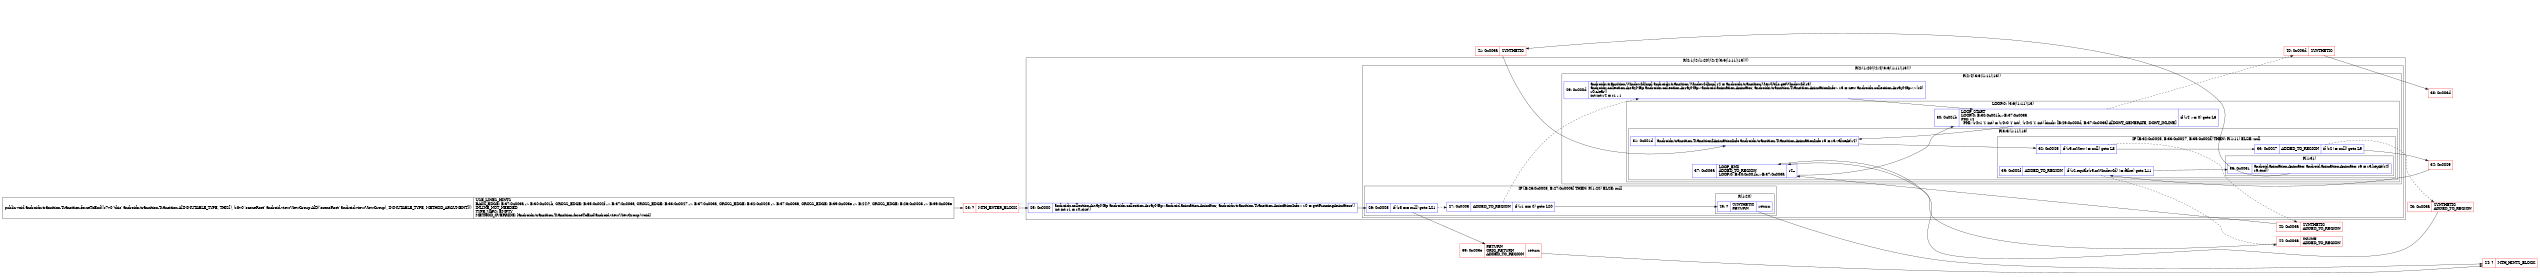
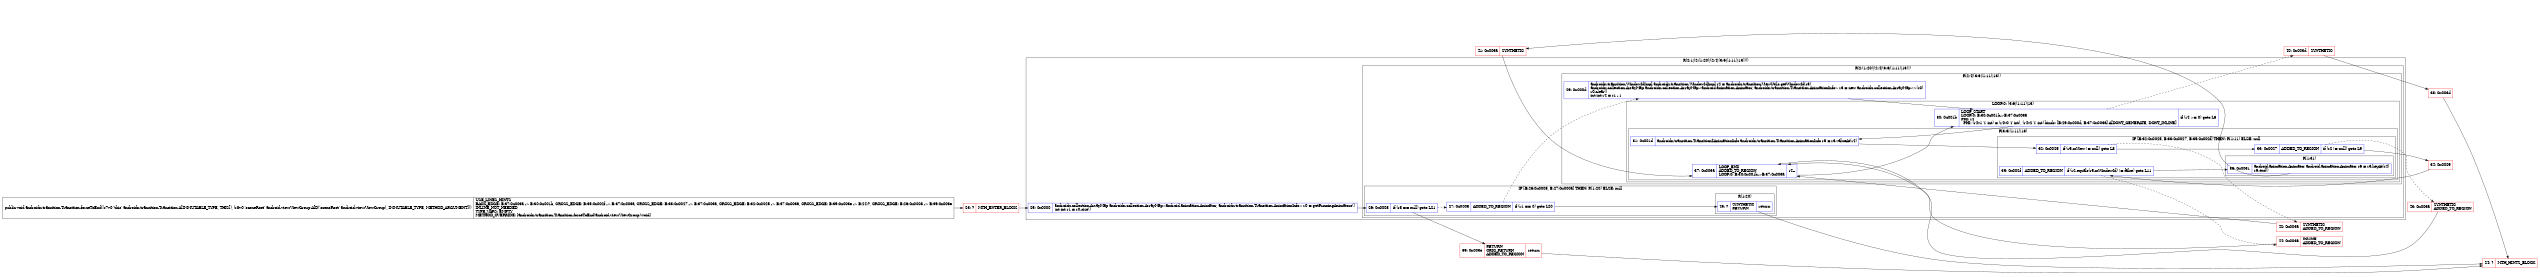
edge "41: 0x003a" -> "31: 0x001d": now "41: 0x003a" -> "37: 0x003a"
edge "38: 0x003d" -> "24: ?": added
